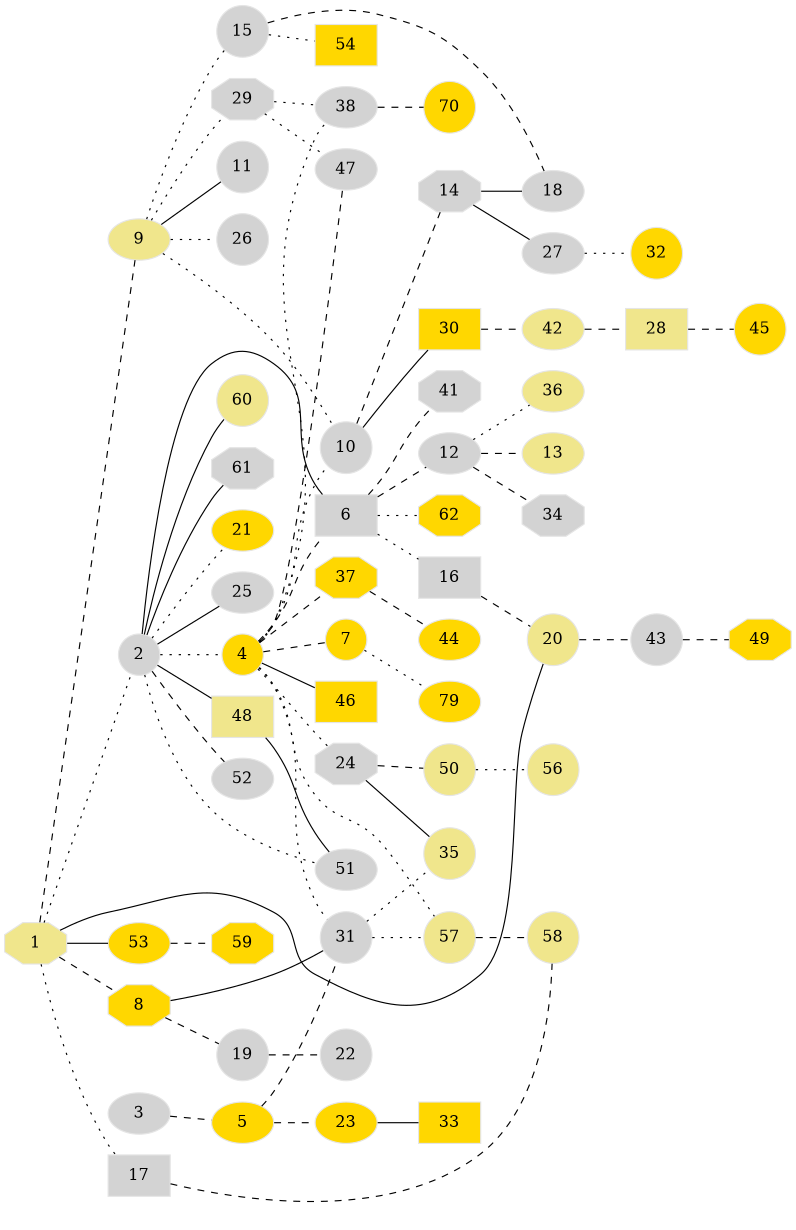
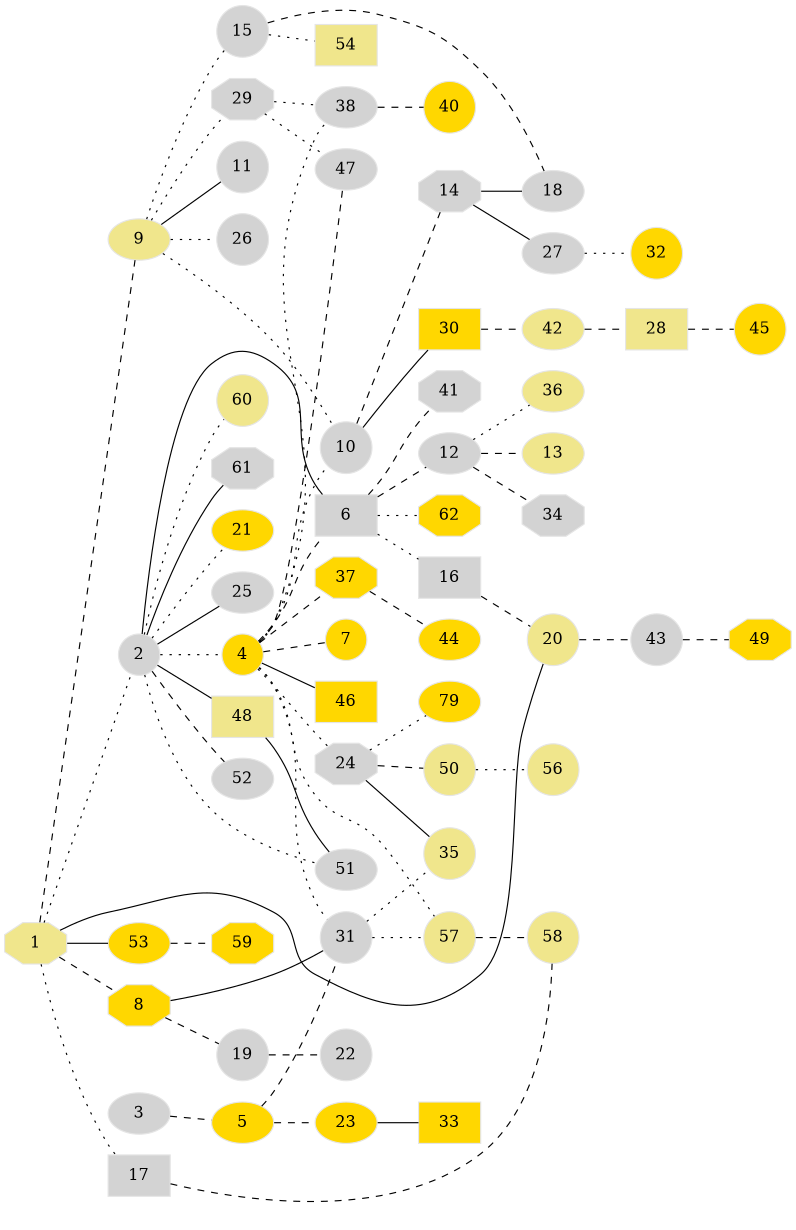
node "54": fillcolor gold -> khaki
node "70": label "70" -> "40"
edge "60" -- "2": style solid -> dotted
edge "7" -- "79": now "24" -- "79"
